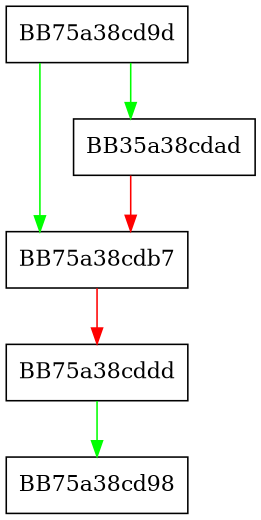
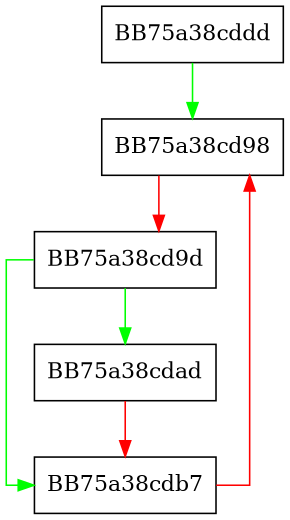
node "BB35a38cdad": label "BB35a38cdad" -> "BB75a38cdad"
edge "BB75a38cd98" -> "BB75a38cd9d": added
edge "BB75a38cdb7" -> "BB75a38cddd": now "BB75a38cdb7" -> "BB75a38cd98"
